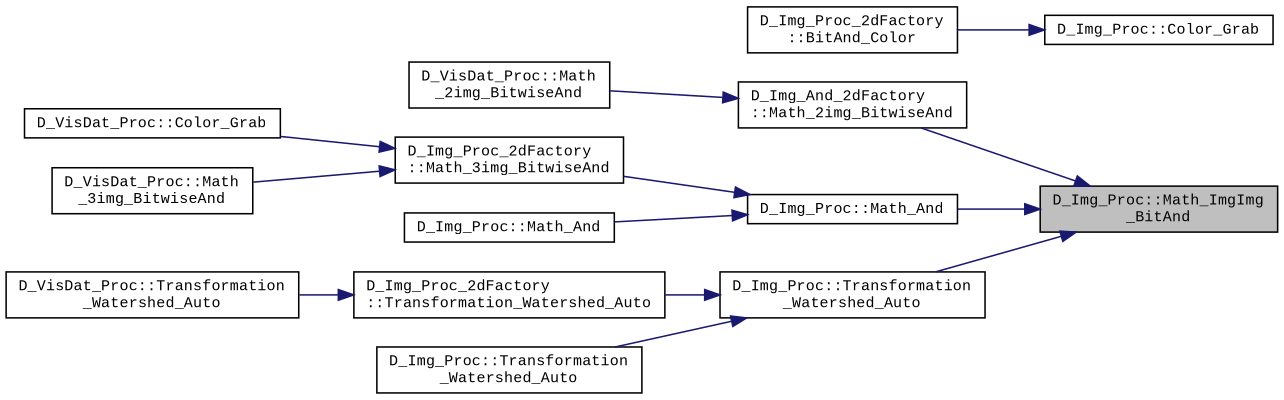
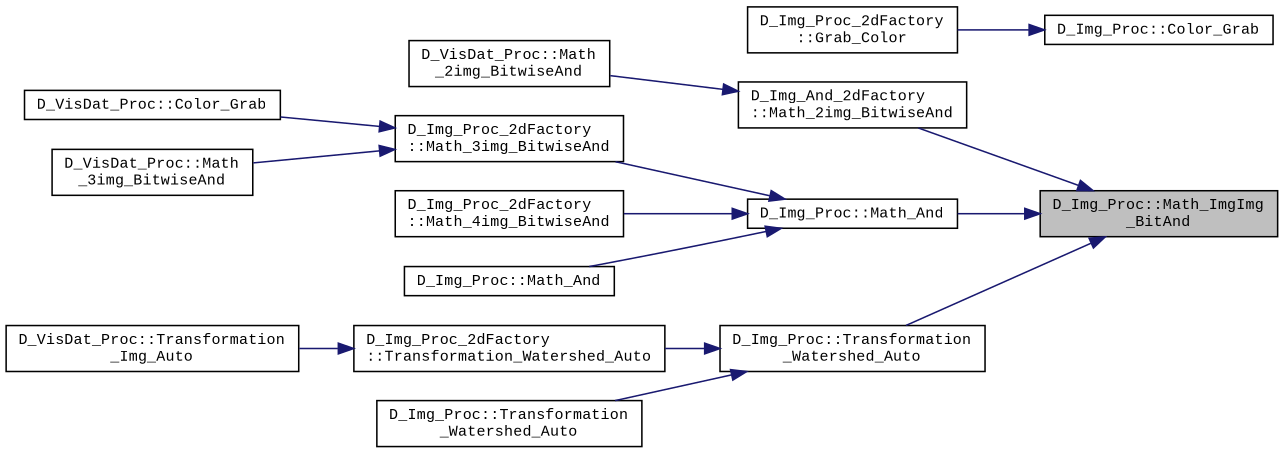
node "D_Img_Proc_2dFactory ::BitAnd_Color": label "D_Img_Proc_2dFactory ::BitAnd_Color" -> "D_Img_Proc_2dFactory ::Grab_Color"
node "D_Img_Proc_2dFactory ::Math_4img_BitwiseAnd": added
node "D_VisDat_Proc::Transformation _Watershed_Auto": label "D_VisDat_Proc::Transformation _Watershed_Auto" -> "D_VisDat_Proc::Transformation _Img_Auto"
